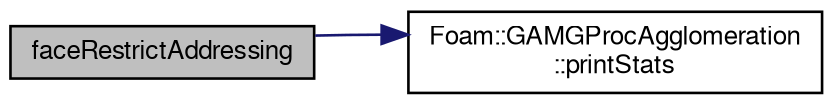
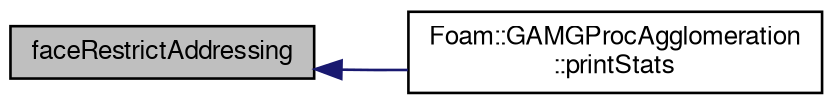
edge "faceRestrictAddressing" -> "Foam::GAMGProcAgglomeration ::printStats": reversed
